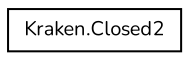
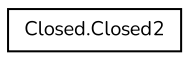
node "Kraken.Closed2": label "Kraken.Closed2" -> "Closed.Closed2"
